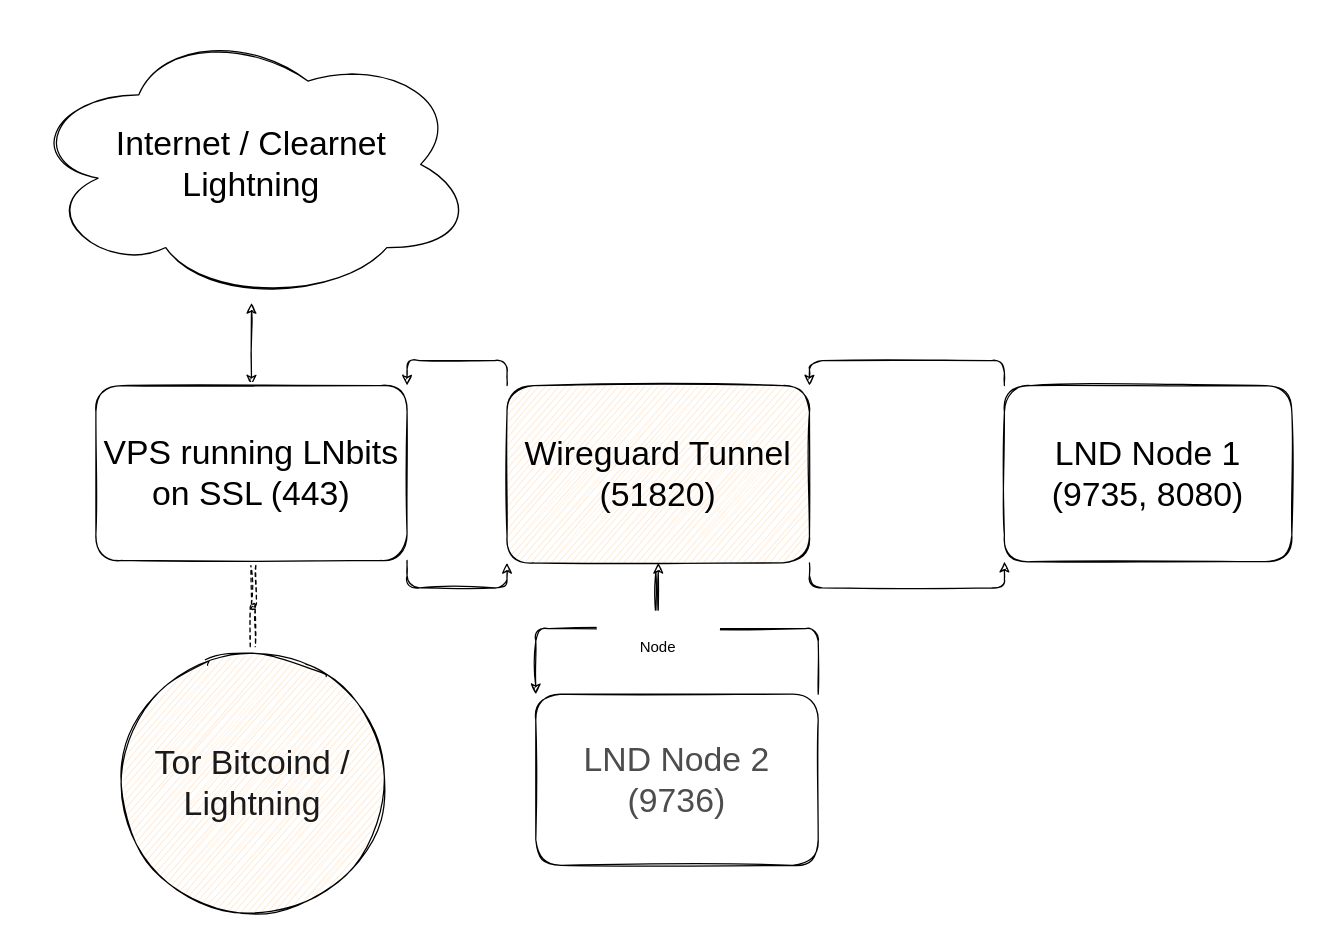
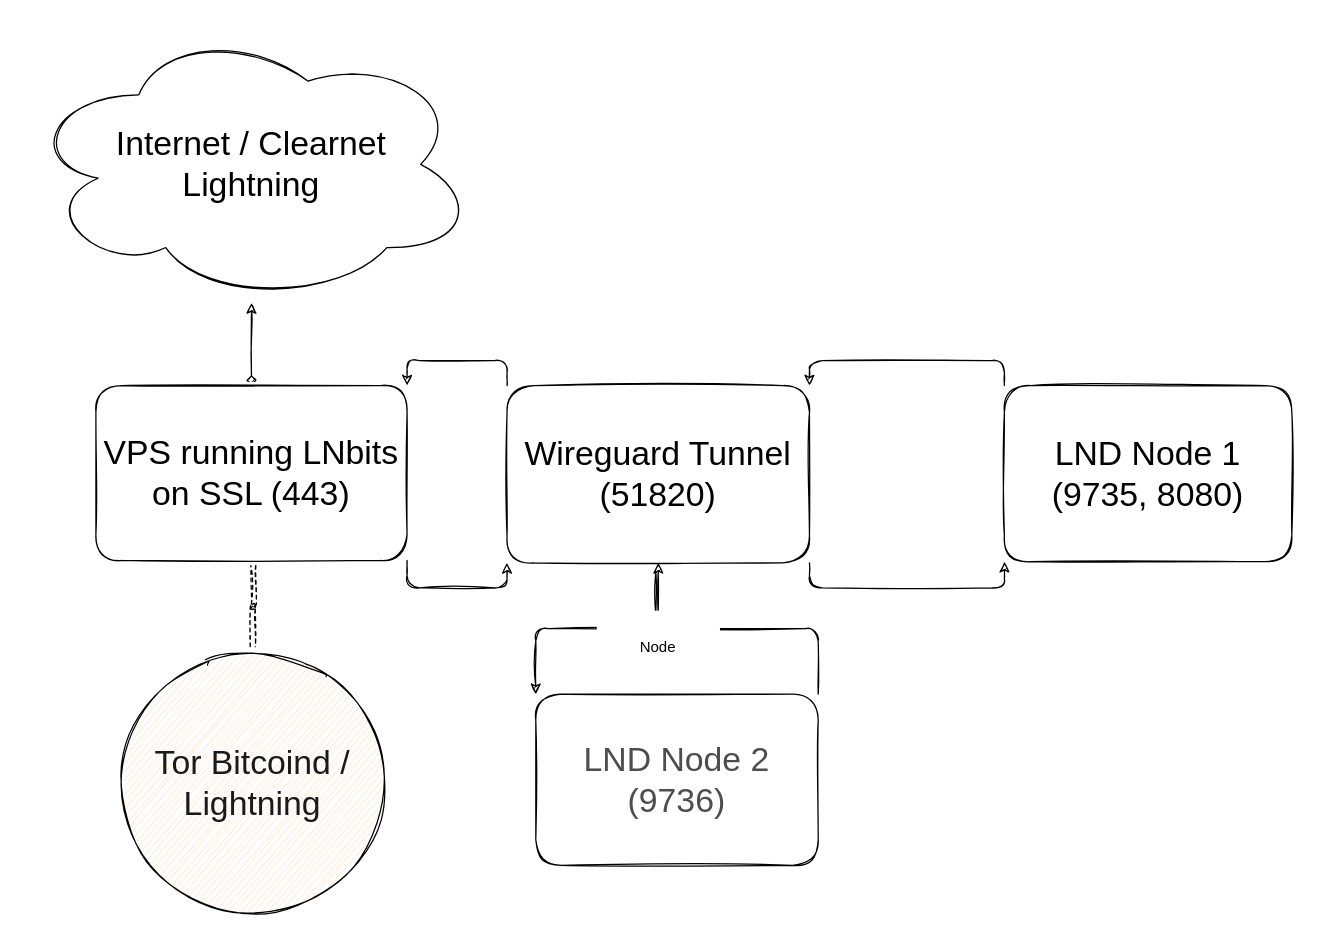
edge "Internet / Clearnet Lightning" -- "VPS running LNbits on SSL (443)": arrowhead classic -> diamond
node "Wireguard Tunnel (51820)": fillcolor #ffe6cc -> #ffffff
